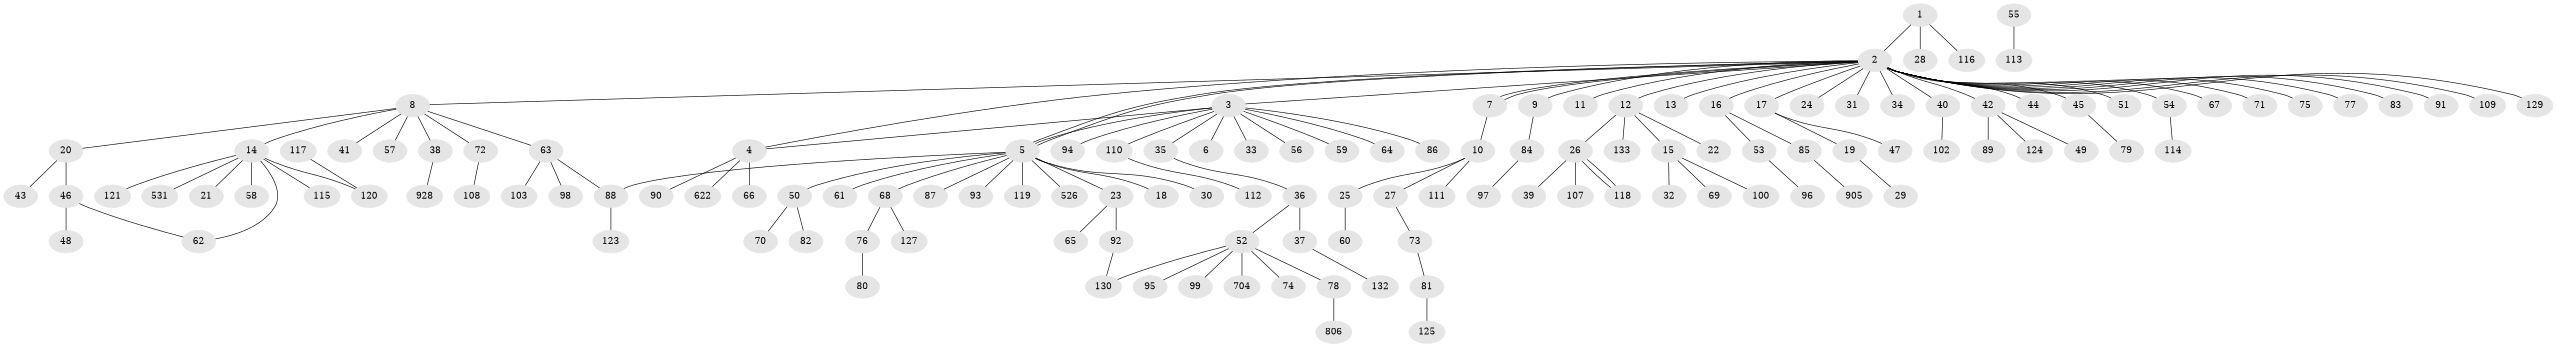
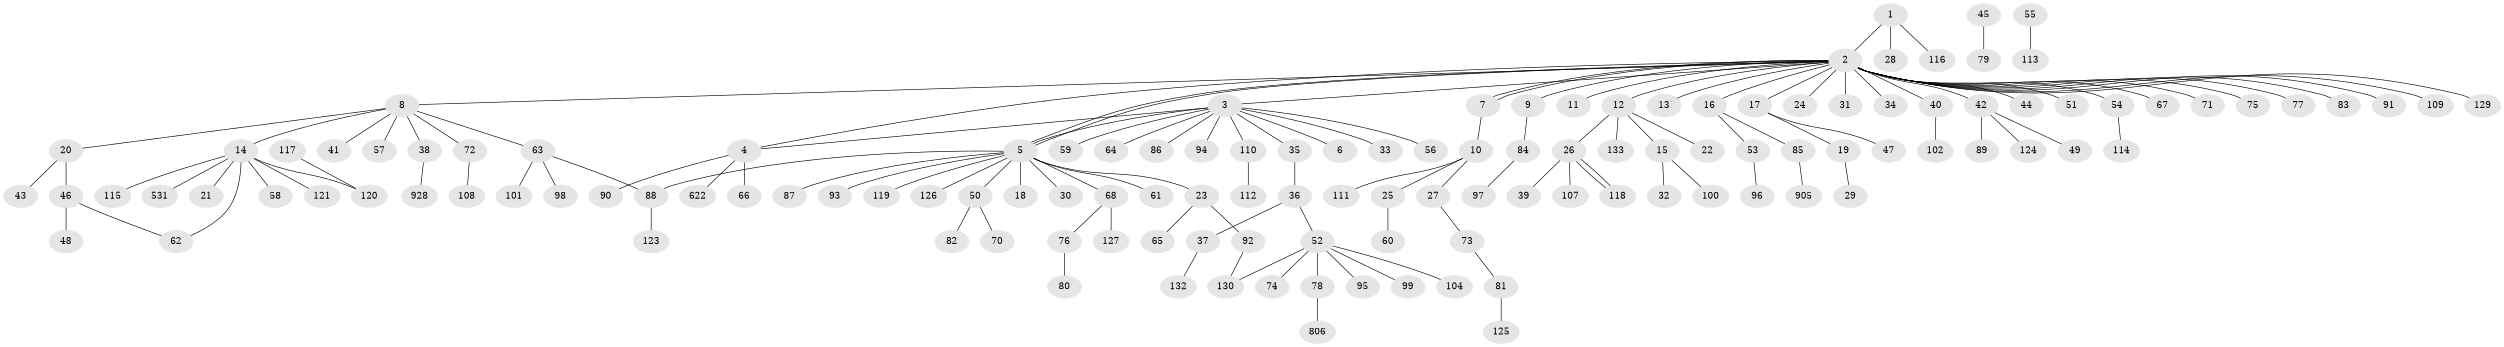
edge "2" -- "45": removed
node "103": label "103" -> "101"
node "526": label "526" -> "126"
node "69": removed
node "704": label "704" -> "104"
